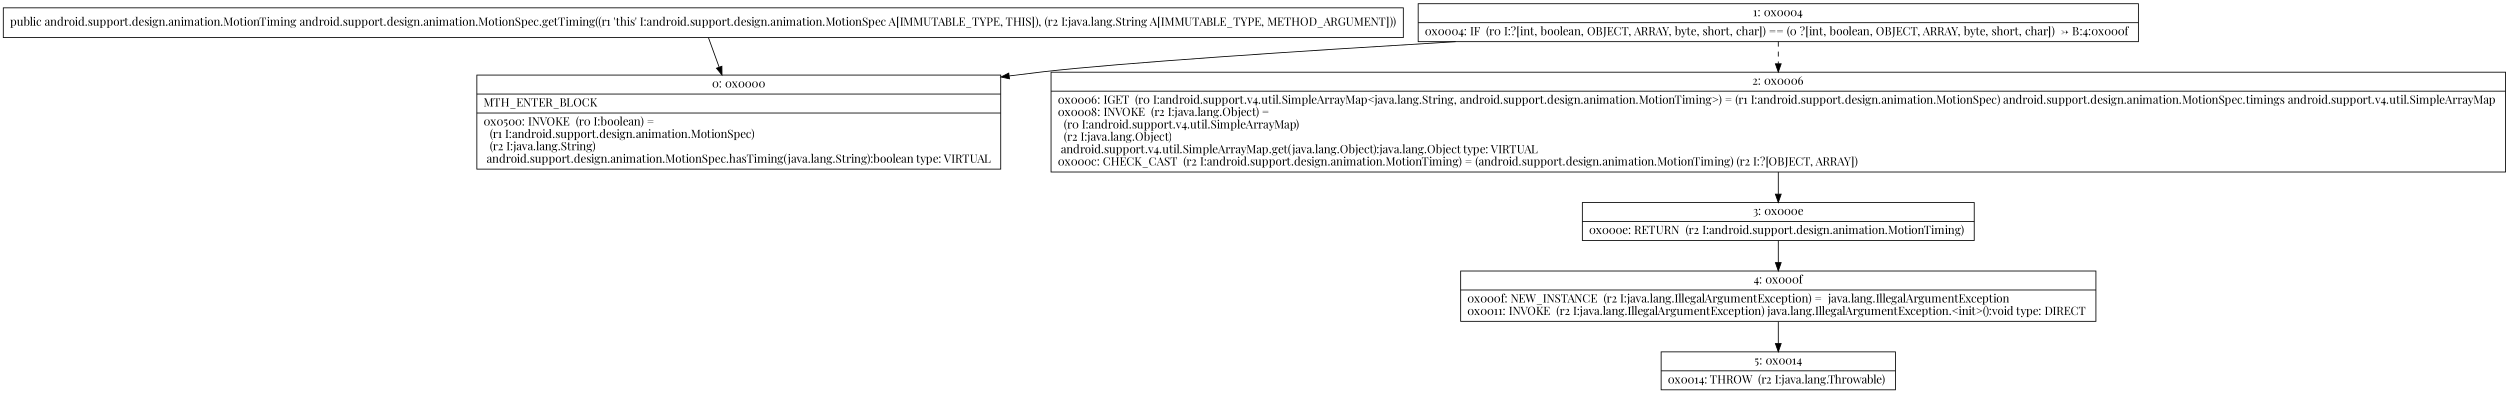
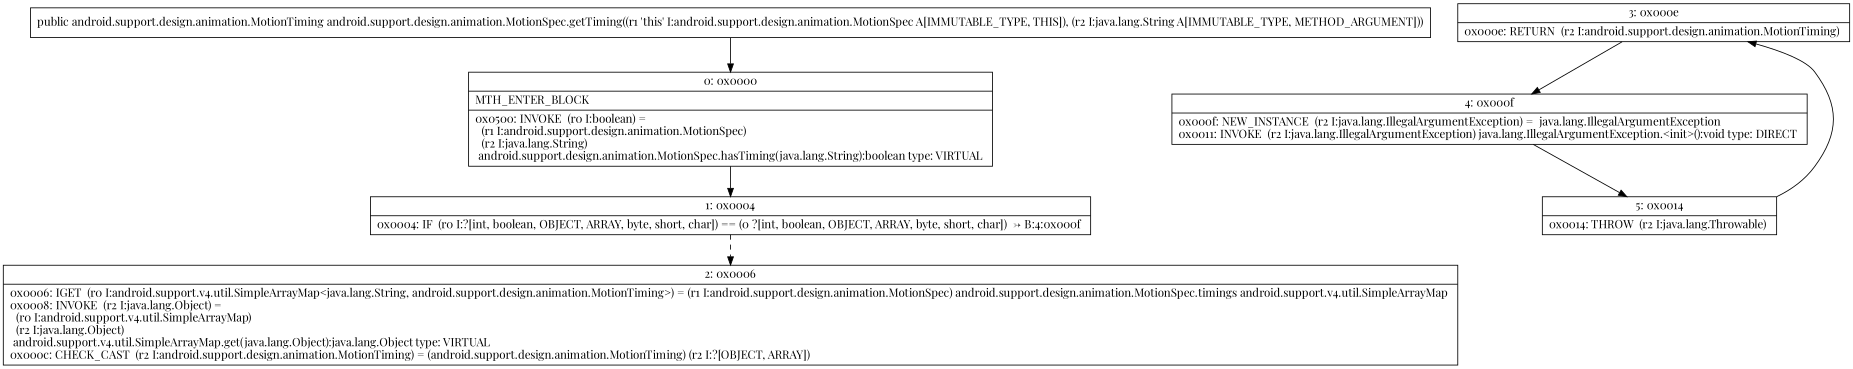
edge "1: 0x0004" -> "0: 0x0000": reversed
edge "2: 0x0006" -> "3: 0x000e": now "5: 0x0014" -> "3: 0x000e"
